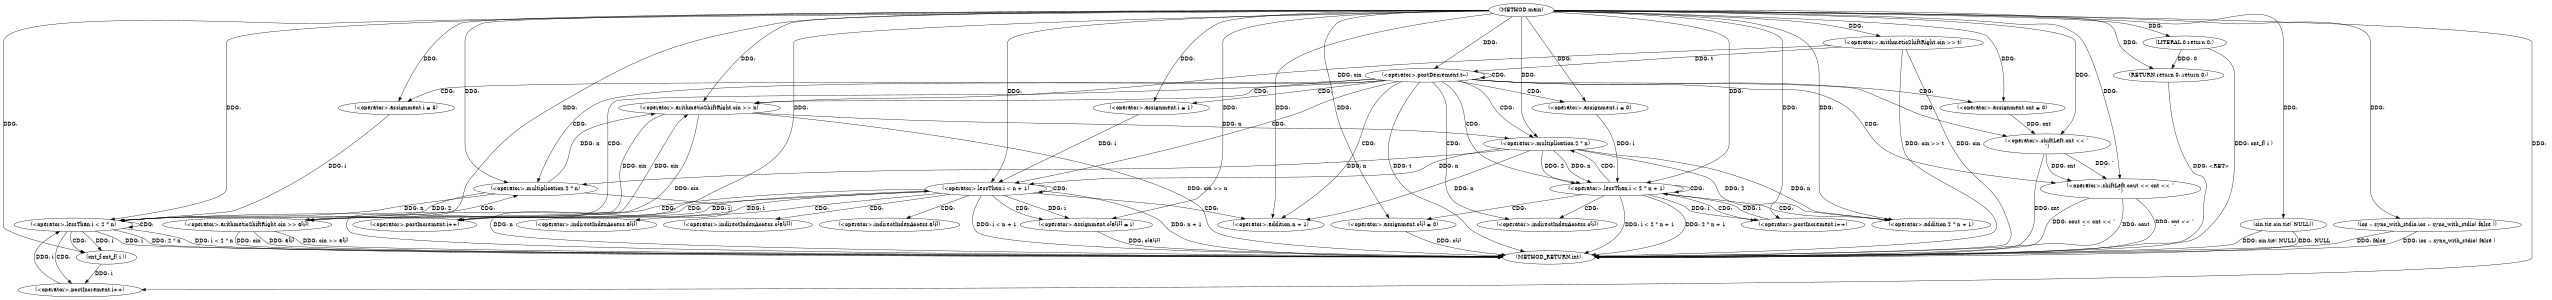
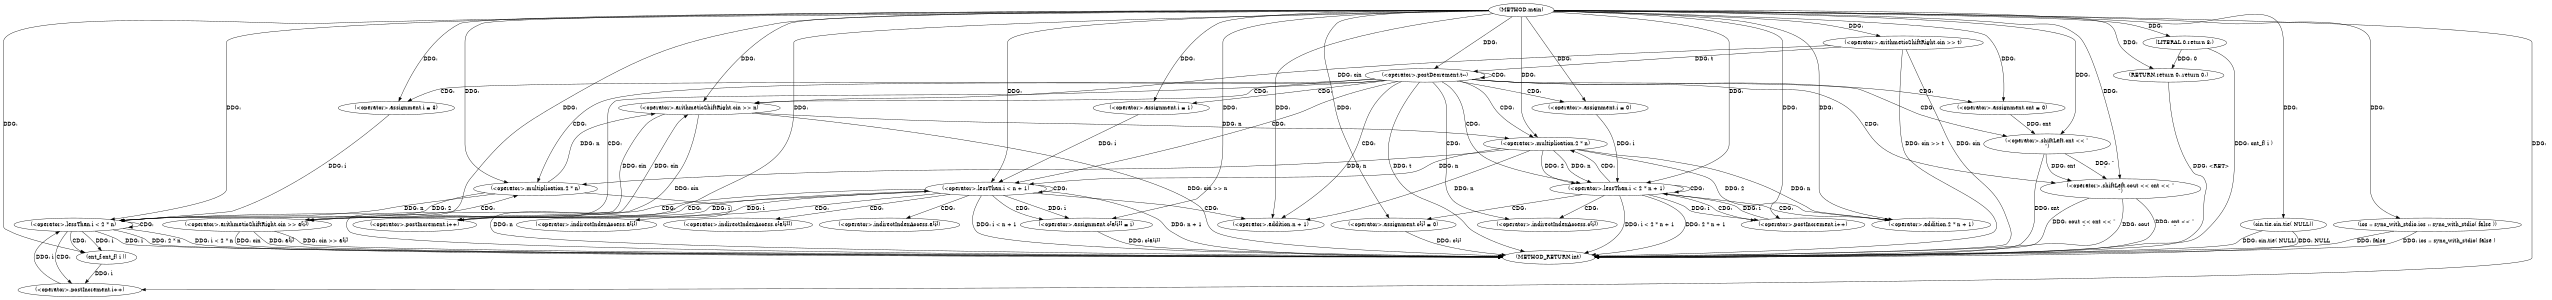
node "(LITERAL,0,return 0;)": label "(LITERAL,0,return 0;)" -> "(LITERAL,0,return 8;)"
